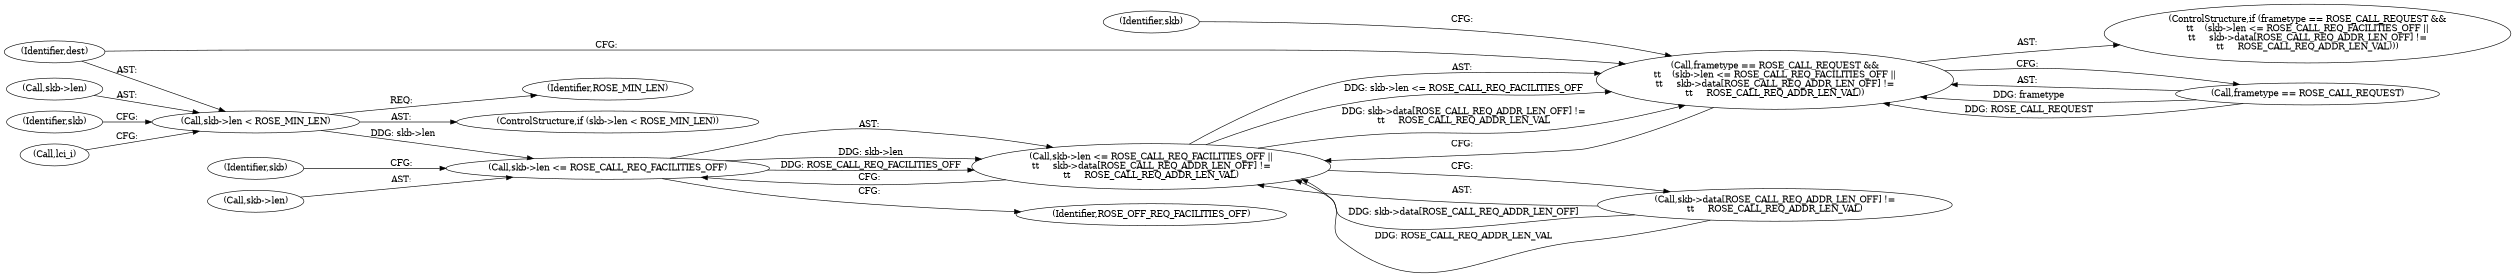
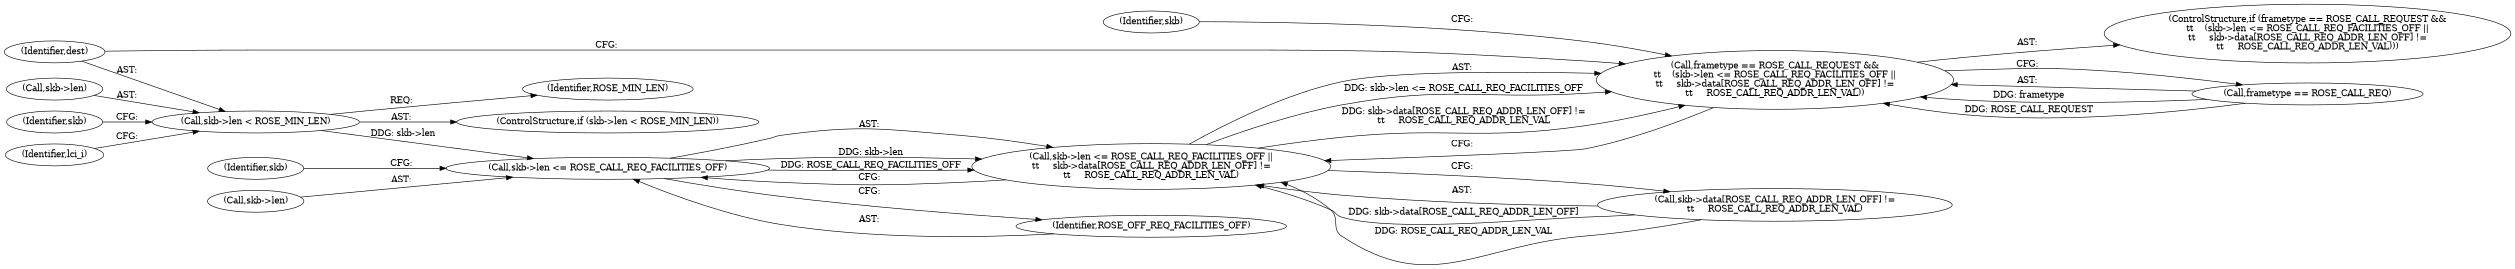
node "(Call,frametype == ROSE_CALL_REQUEST)": label "(Call,frametype == ROSE_CALL_REQUEST)" -> "(Call,frametype == ROSE_CALL_REQ)"
node "(Call,lci_i)": label "(Call,lci_i)" -> "(Identifier,lci_i)"
edge "(Identifier,ROSE_OFF_REQ_FACILITIES_OFF)" -> "(Call,skb->len <= ROSE_CALL_REQ_FACILITIES_OFF)": added, label "AST:"
